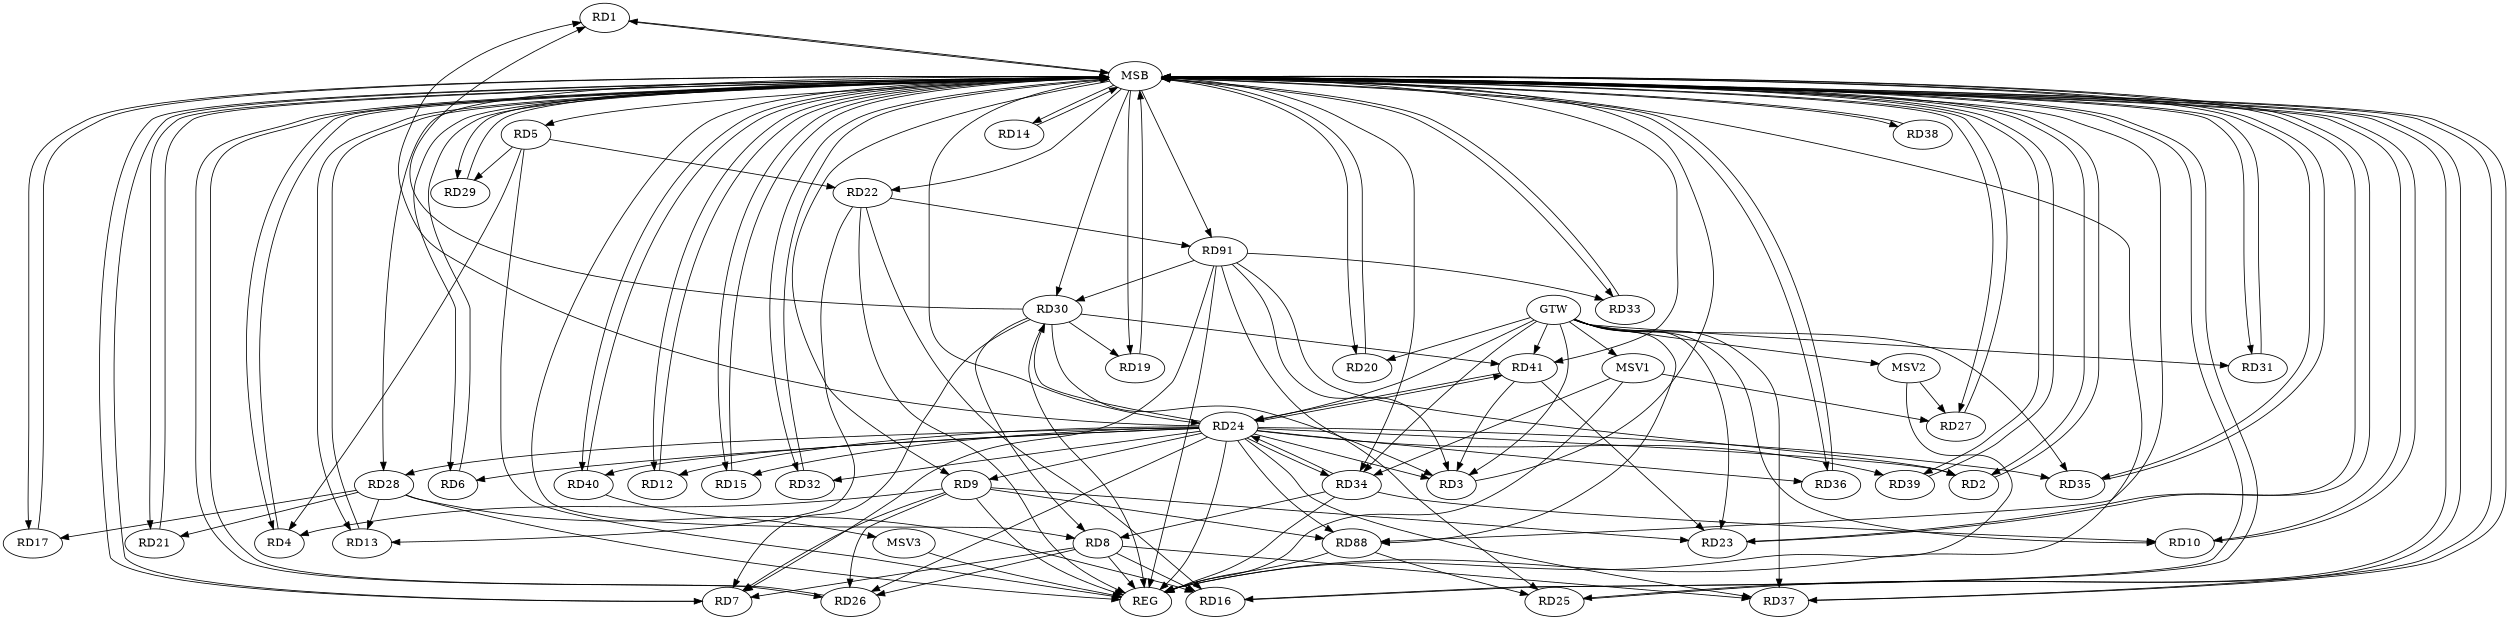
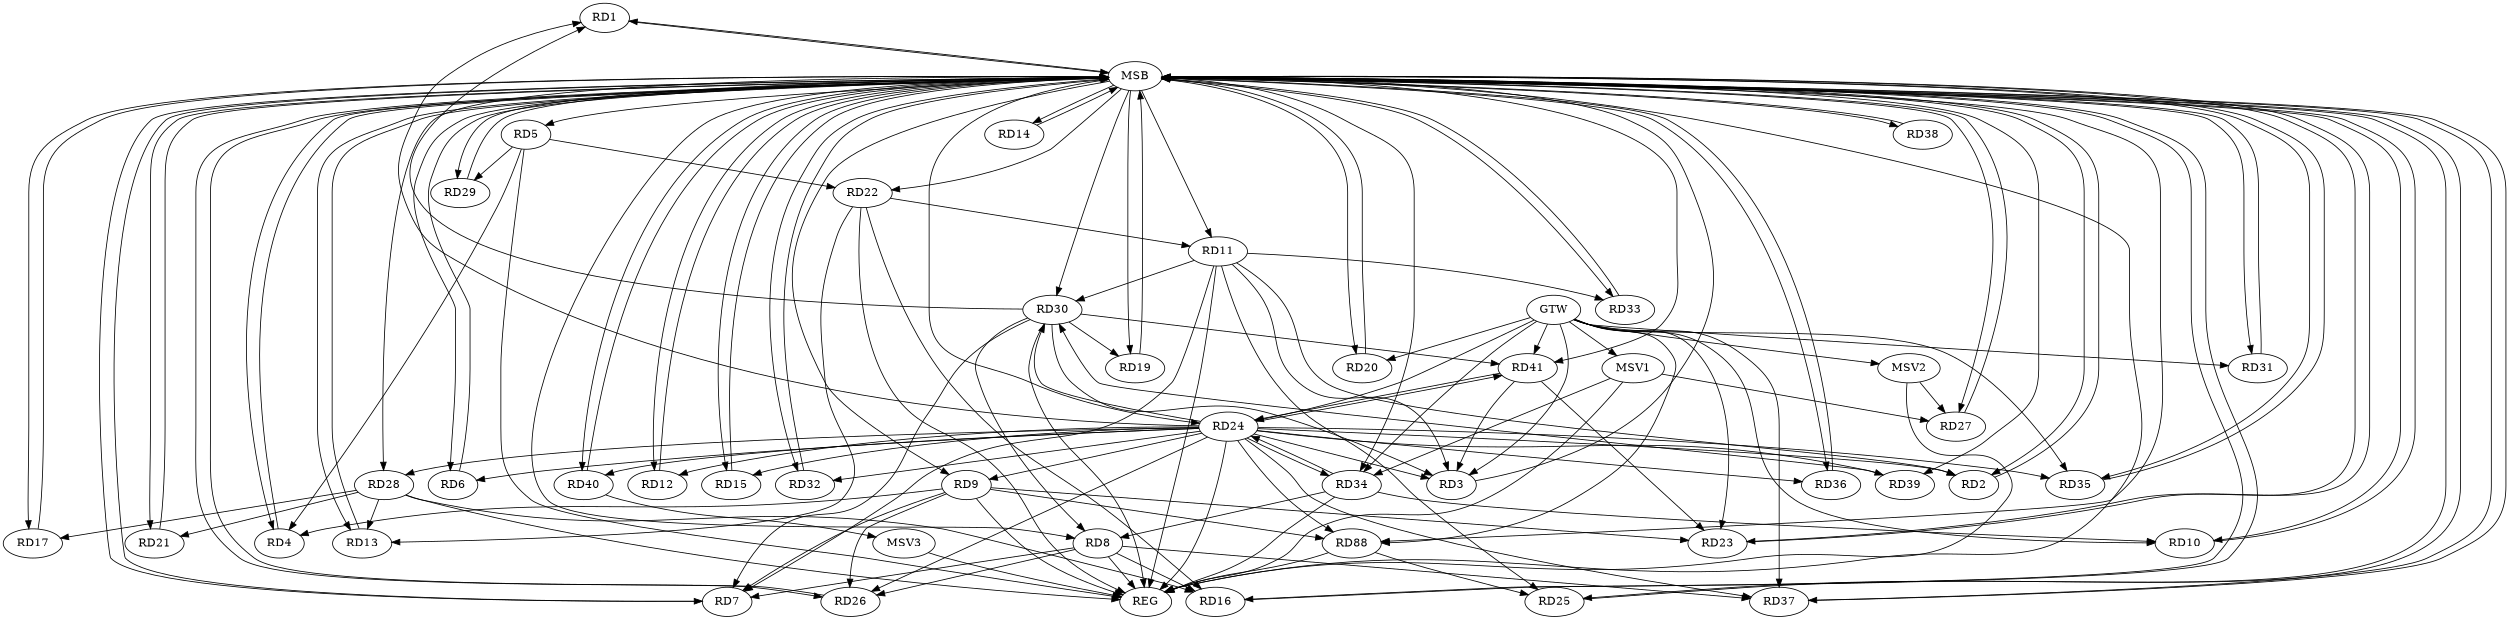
edge "RD39" -> "MSB": now "RD39" -> "RD30"
node "RD91": label "RD91" -> "RD11"
